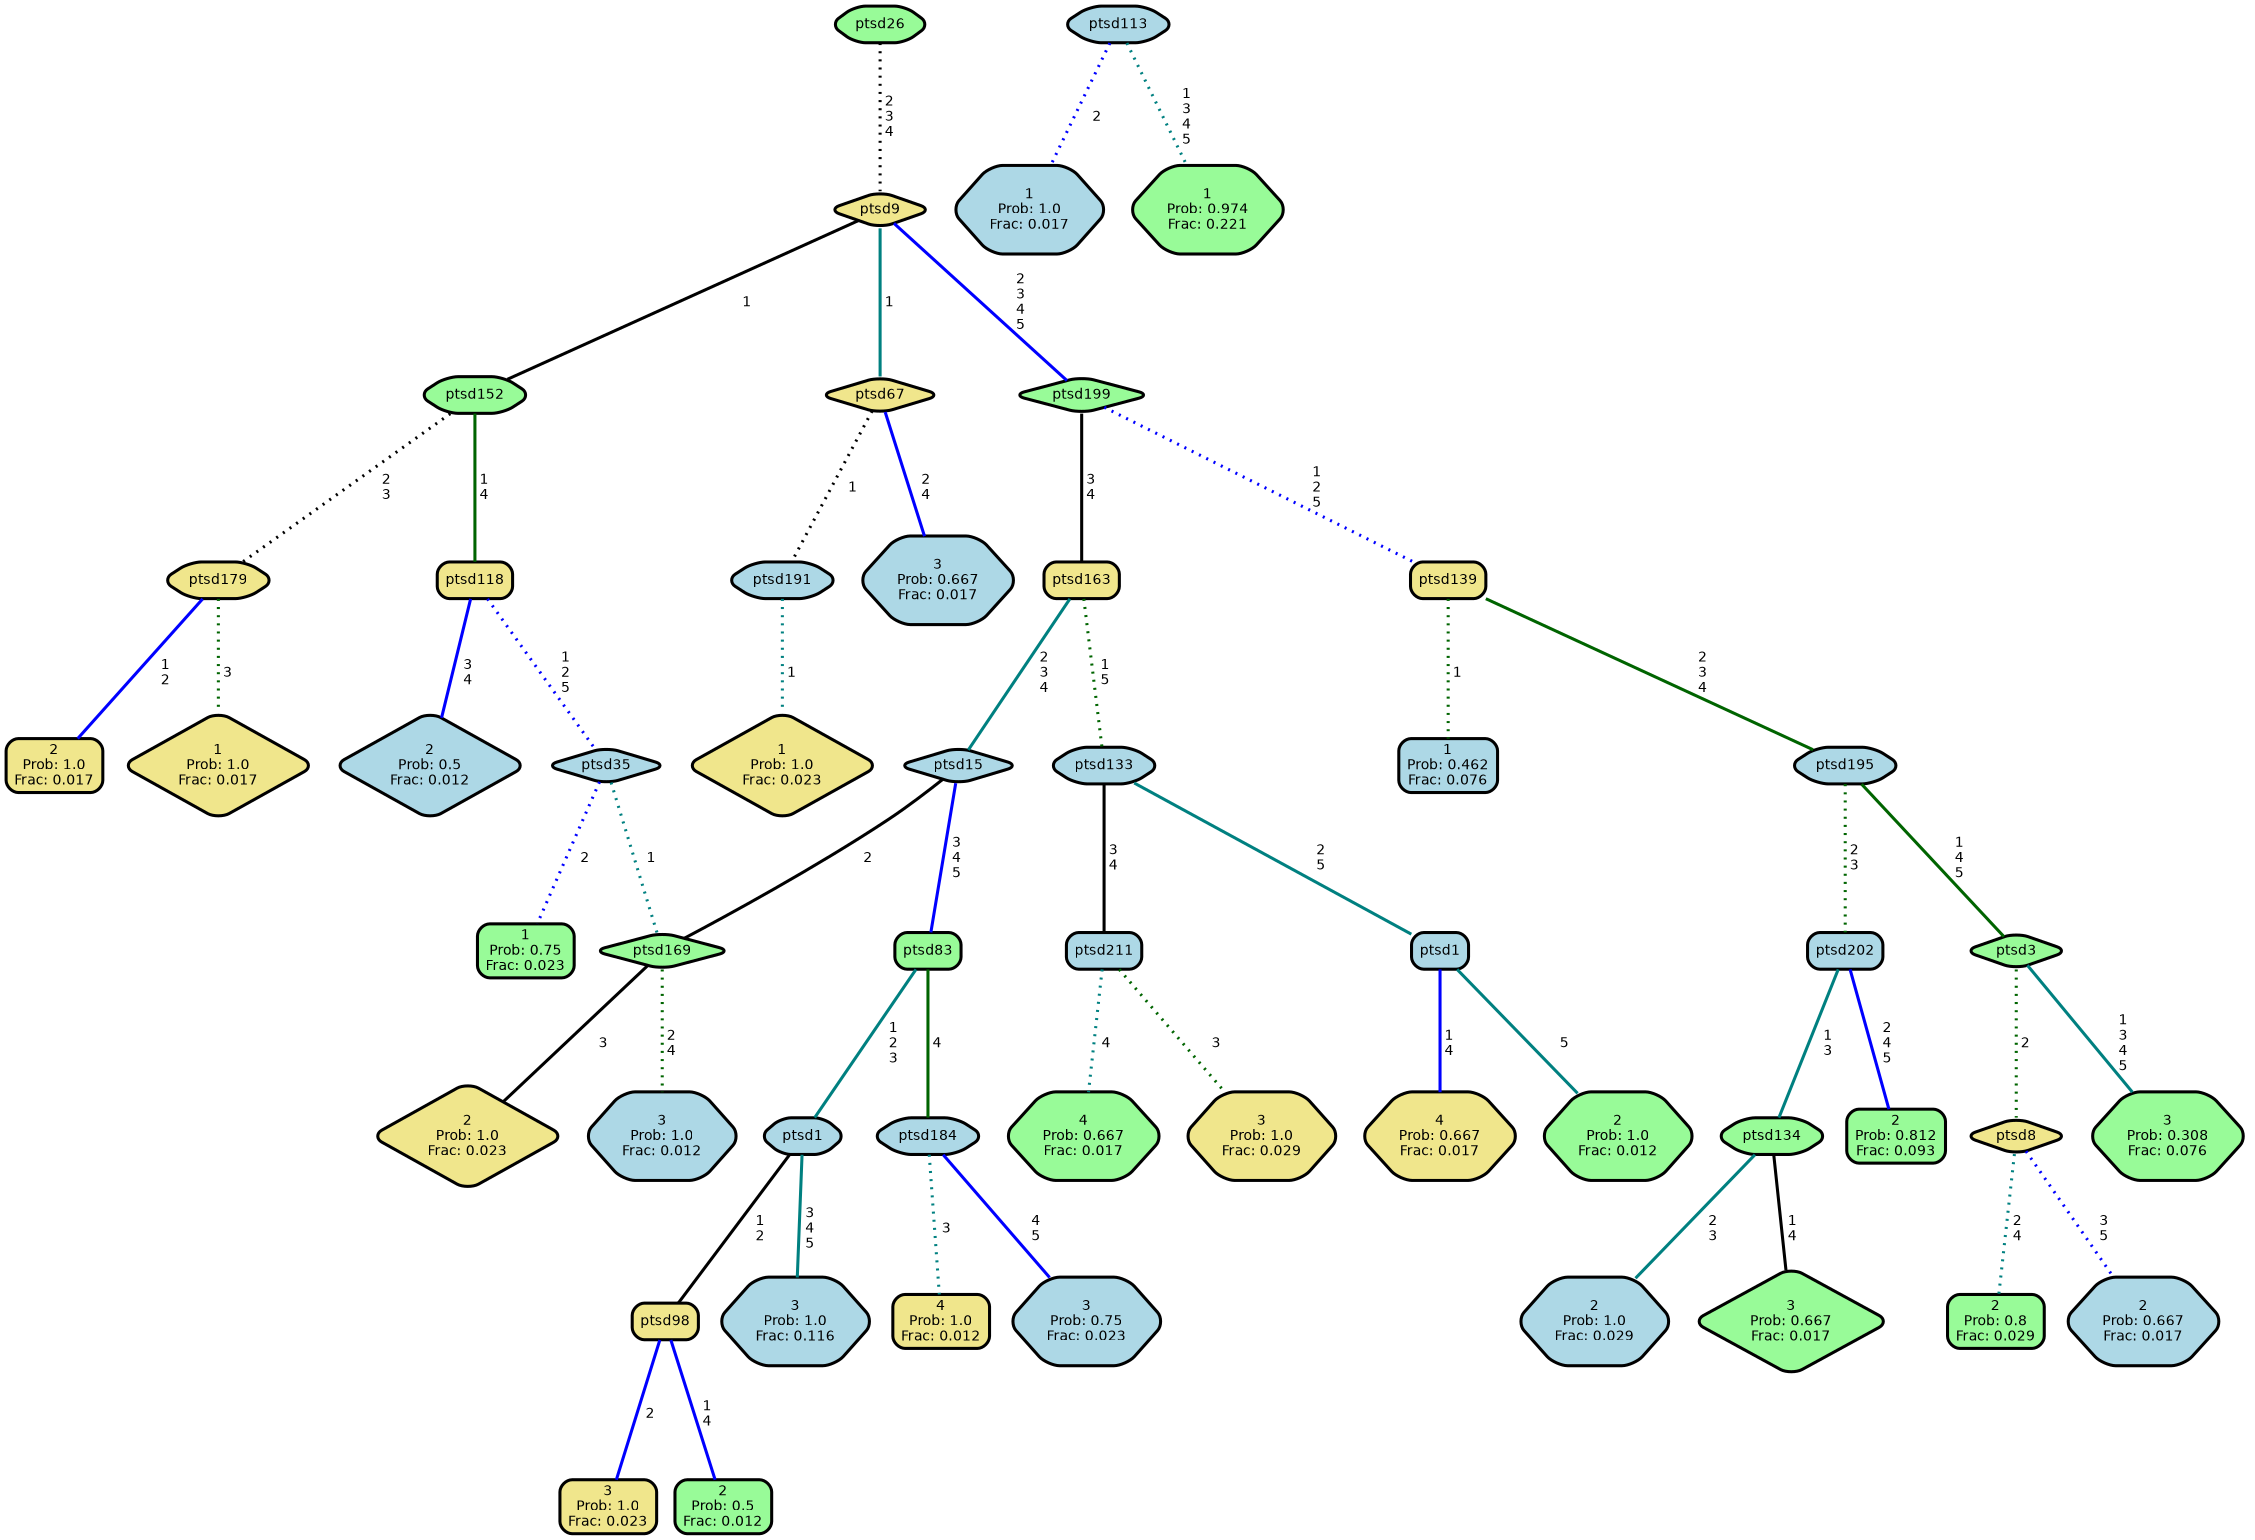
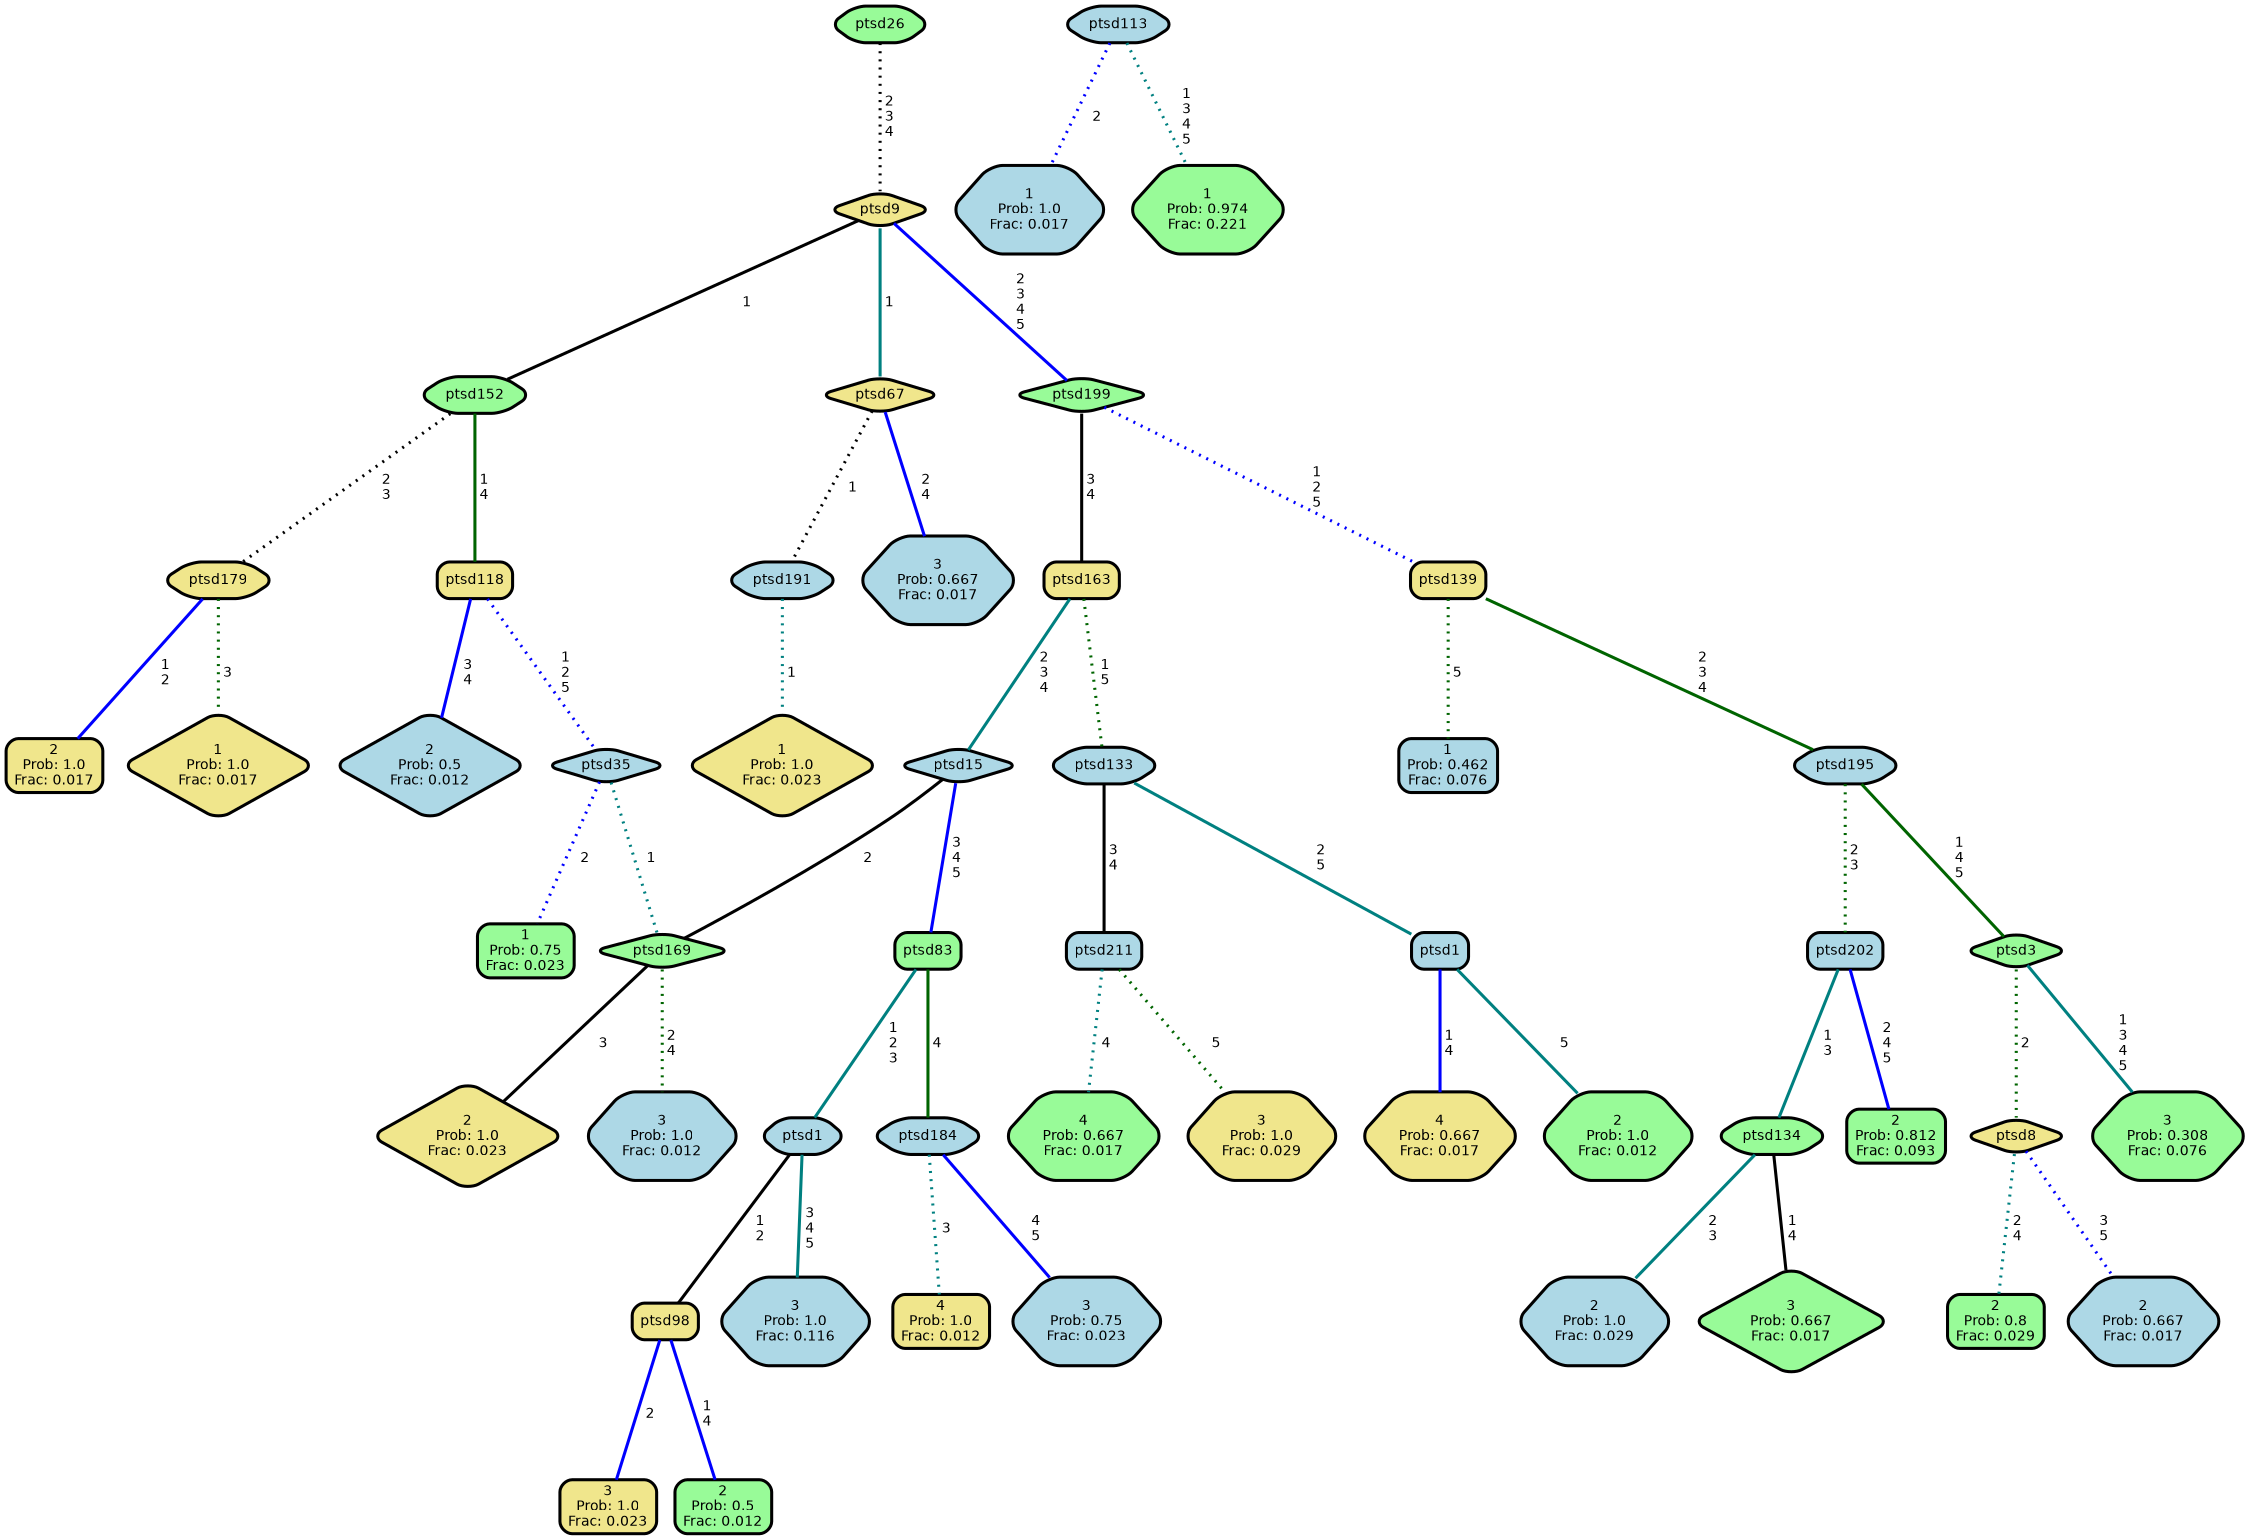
edge "ptsd139" -- "1 Prob: 0.462 Frac: 0.076": label " 1" -> " 5"
edge "ptsd211" -- "3 Prob: 1.0 Frac: 0.029": label " 3" -> " 5"
